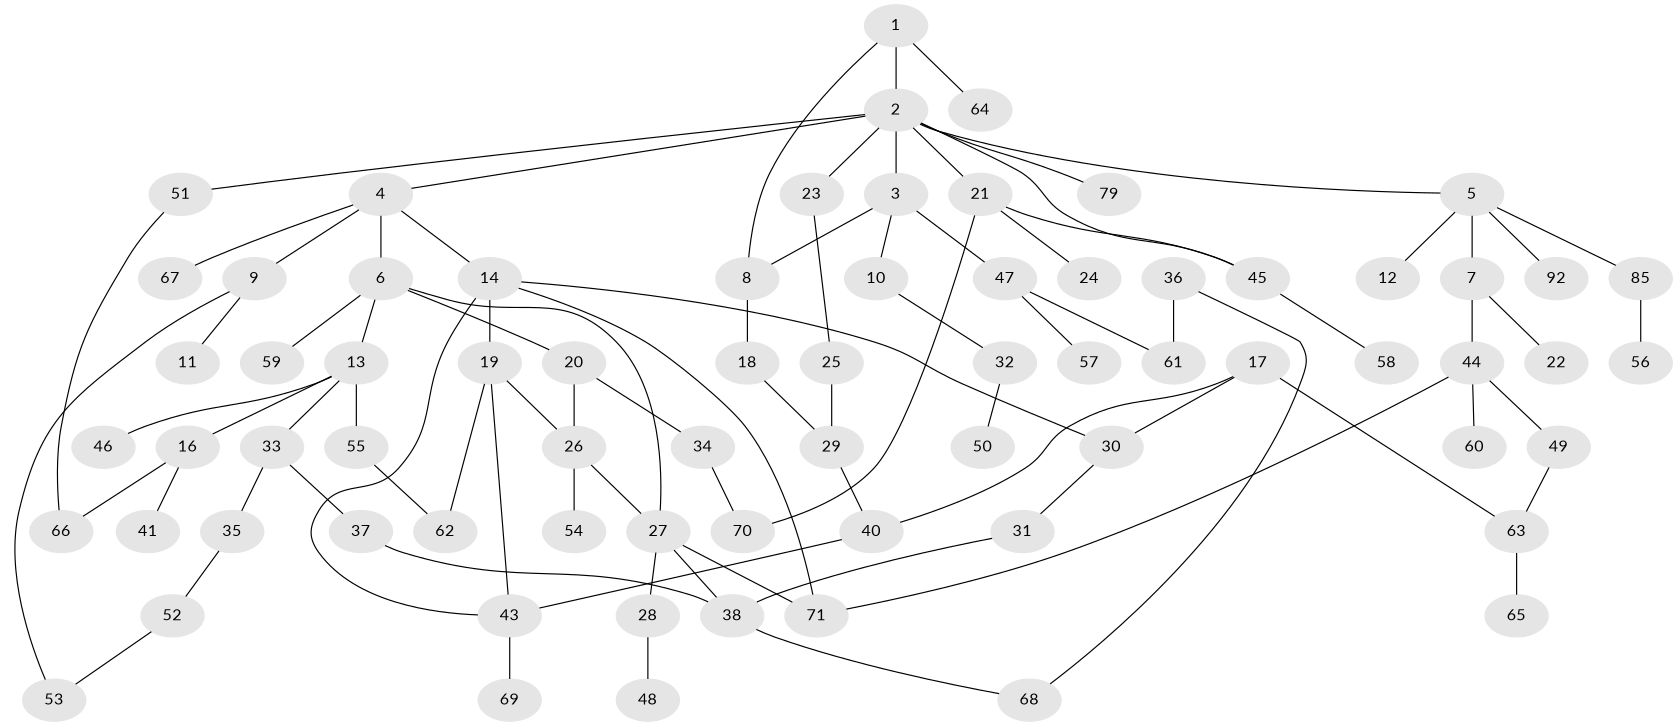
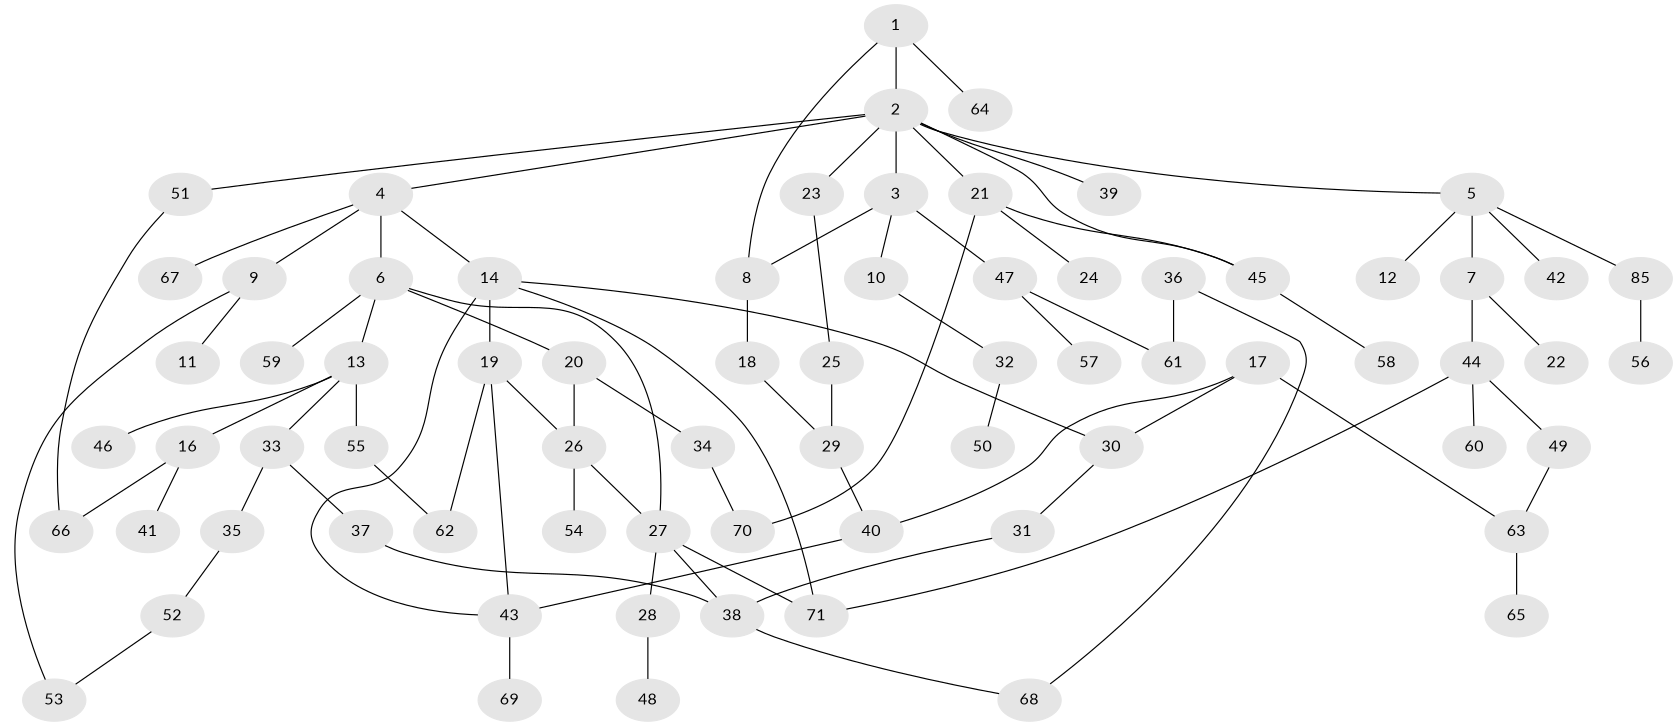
node "79": label "79" -> "39"
node "92": label "92" -> "42"
